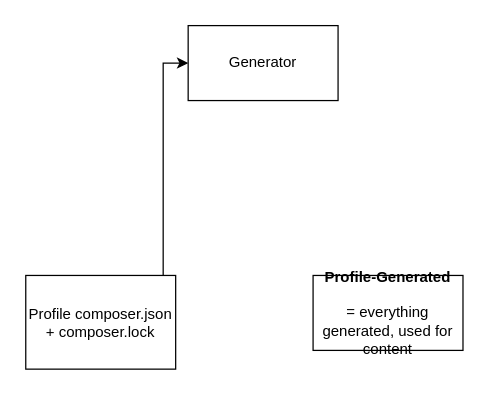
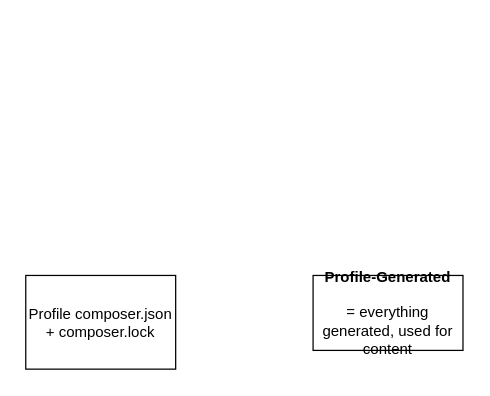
node "Generator": removed
edge "Profile composer.json + composer.lock" -> "Generator": removed
